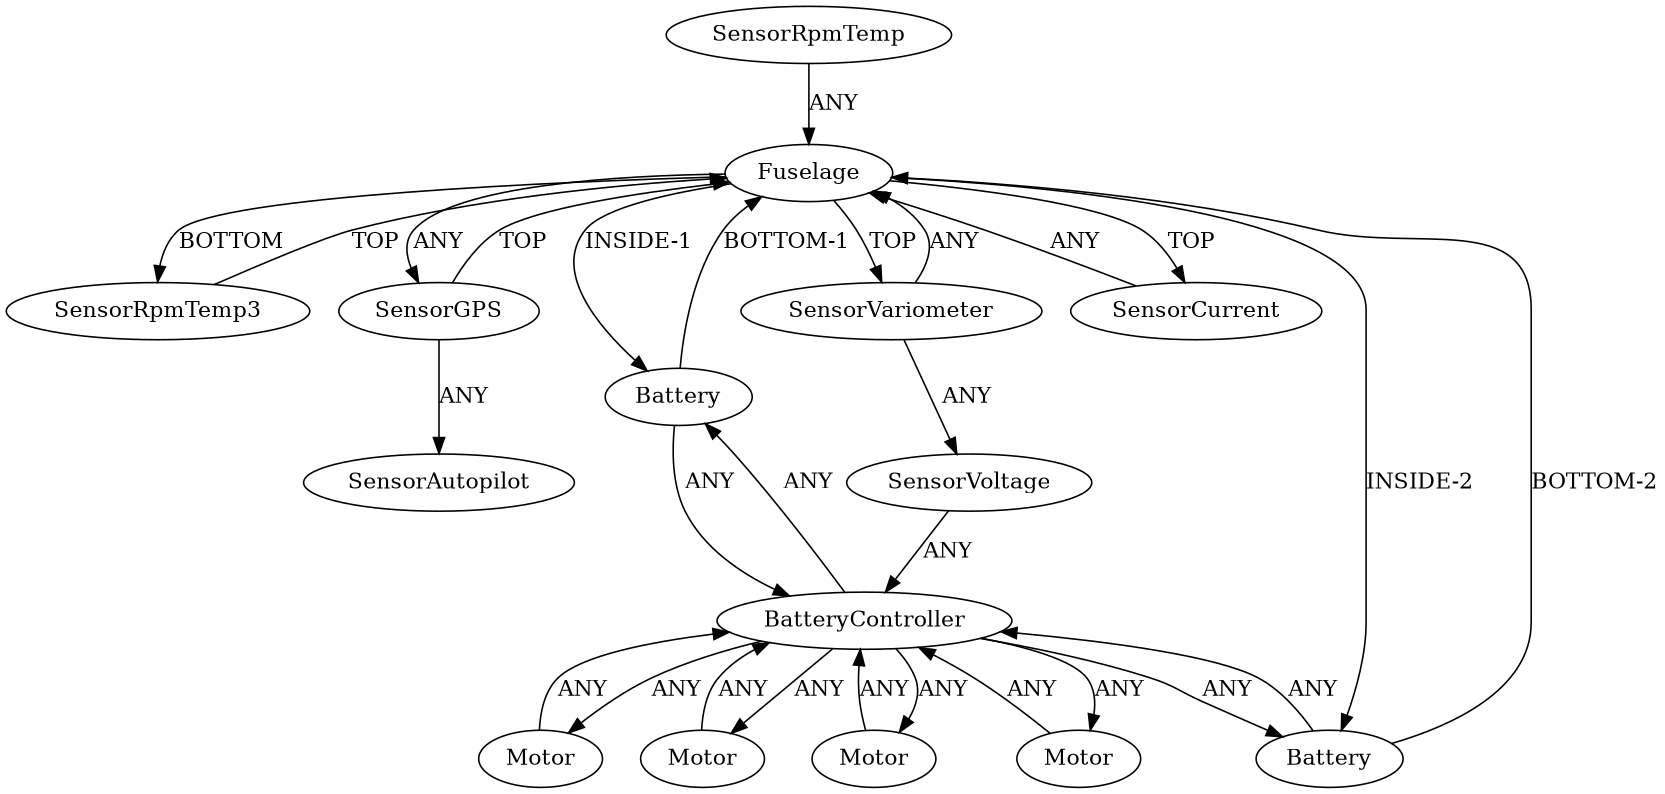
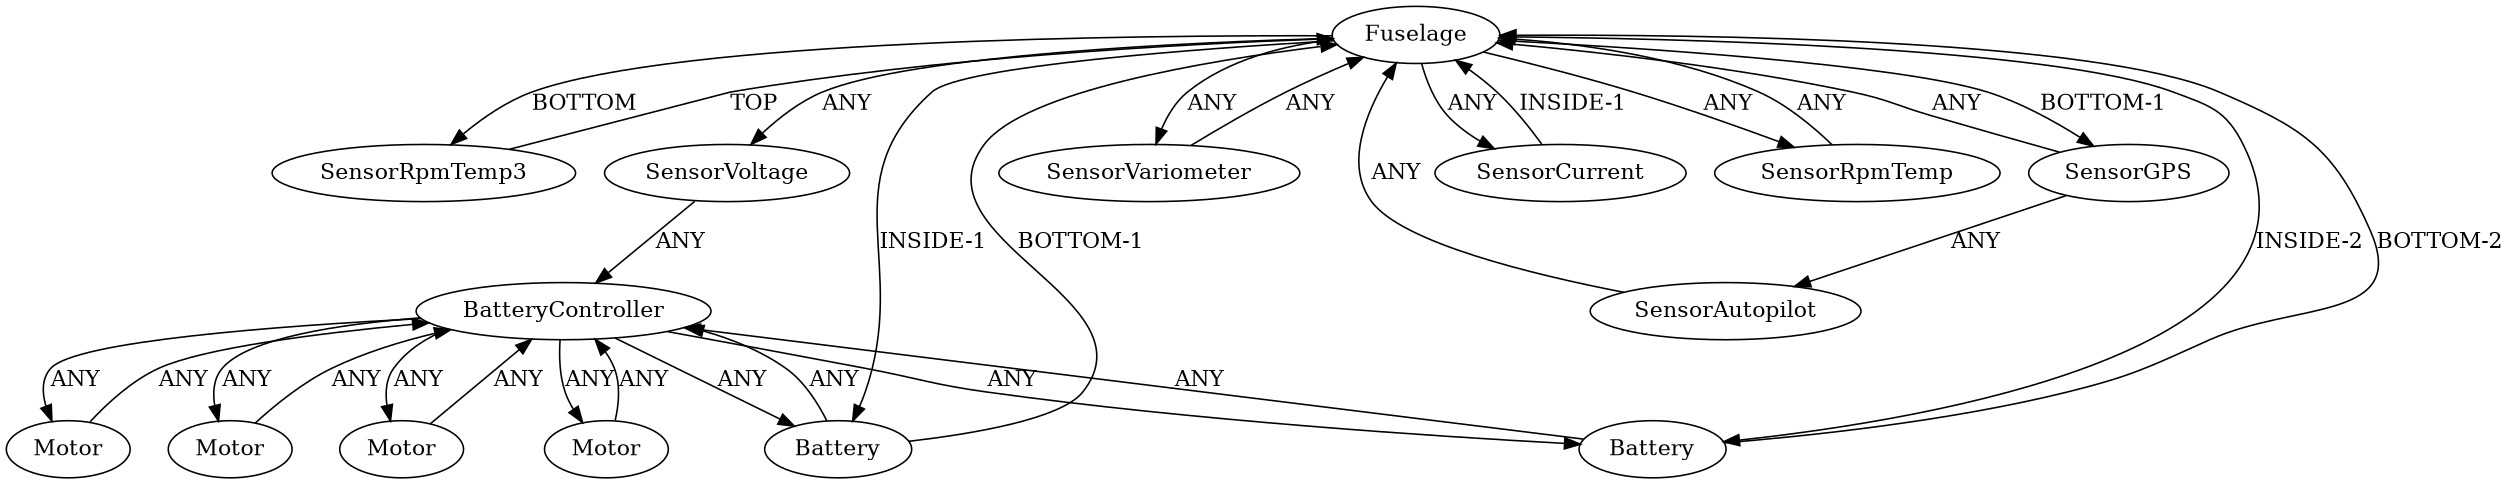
edge "Fuselage" -> "SensorRpmTemp": added, label "ANY"
edge "SensorAutopilot" -> "Fuselage": added, label "ANY"
edge "Fuselage" -> "SensorGPS": label "ANY" -> "BOTTOM-1"
edge "SensorGPS" -> "Fuselage": label "TOP" -> "ANY"
edge "Fuselage" -> "SensorVariometer": label "TOP" -> "ANY"
edge "SensorCurrent" -> "Fuselage": label "ANY" -> "INSIDE-1"
edge "Fuselage" -> "SensorCurrent": label "TOP" -> "ANY"
edge "SensorVariometer" -> "SensorVoltage": now "Fuselage" -> "SensorVoltage"
